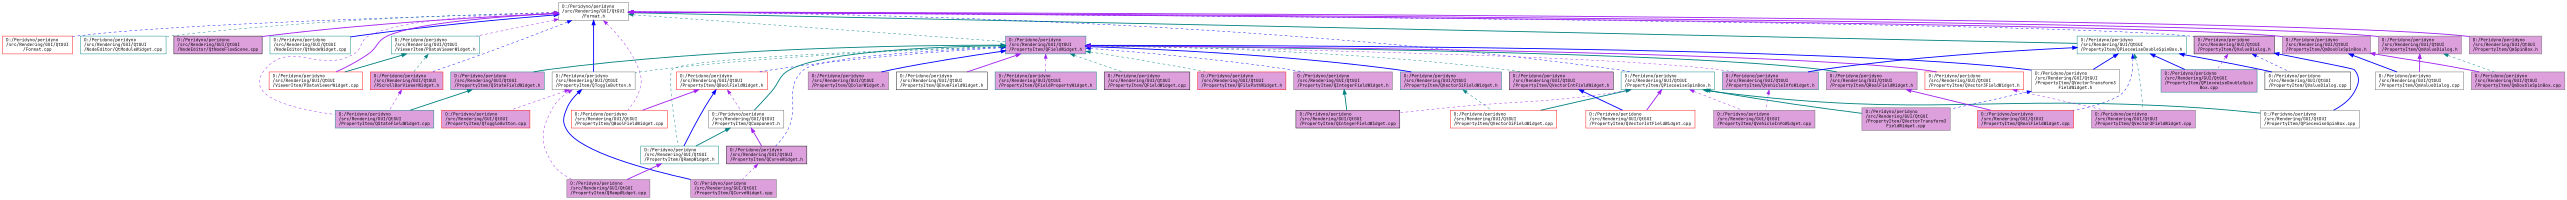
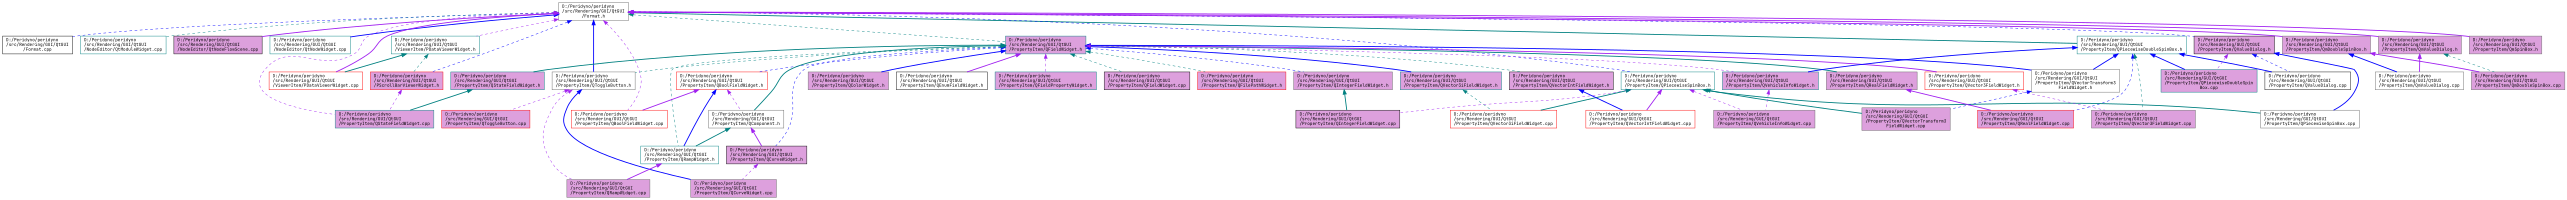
node "D:/Peridyno/peridyno /src/Rendering/GUI/QtGUI /Format.cpp": color red -> black
